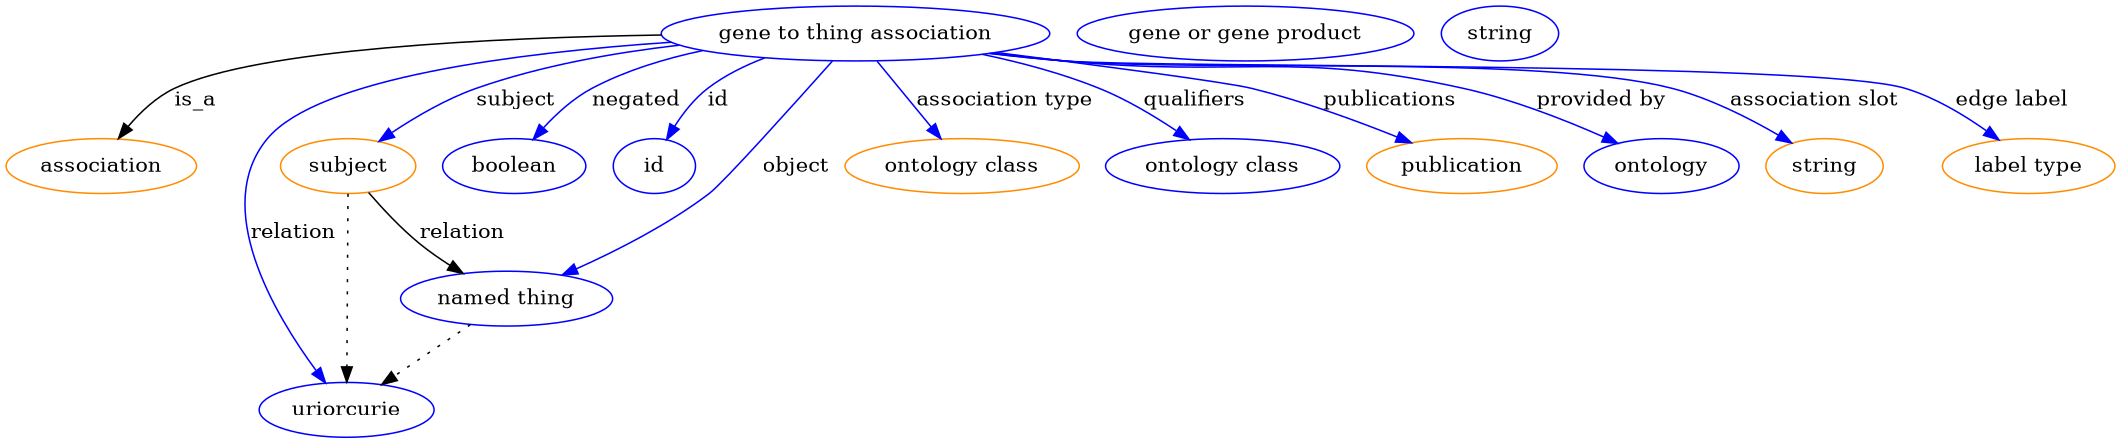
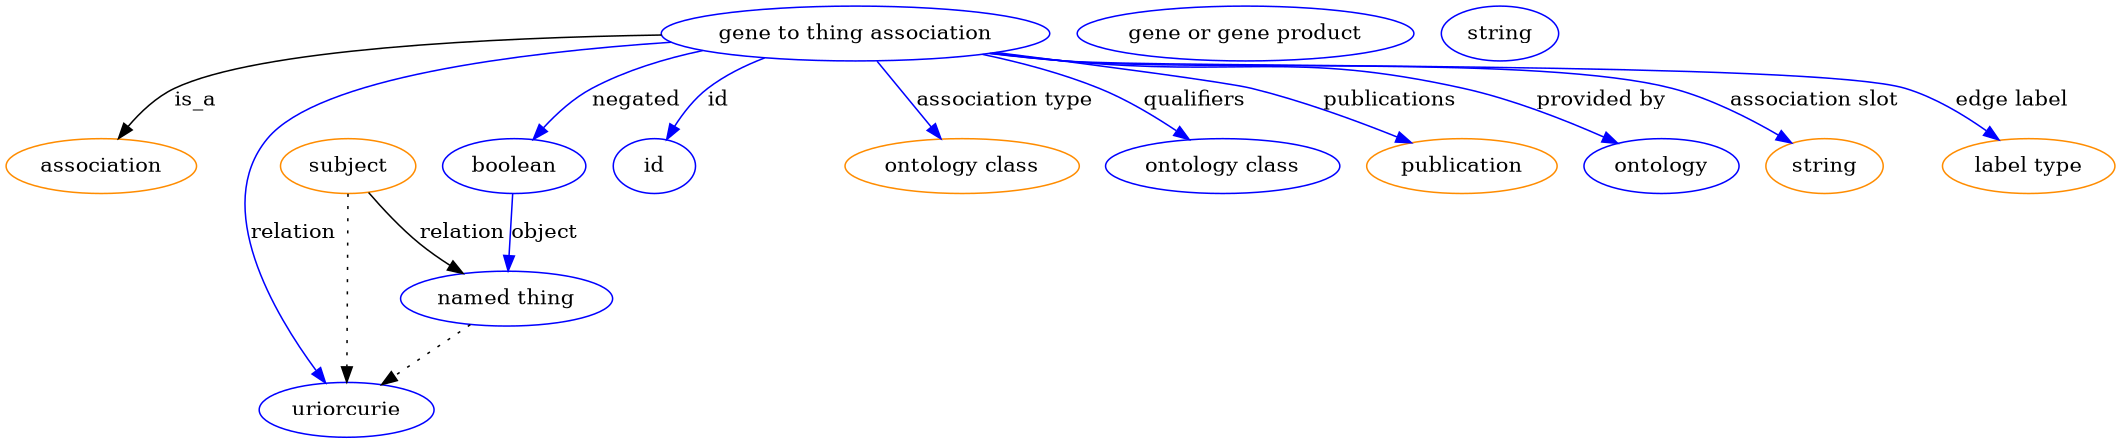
edge "gene to thing association" -> "subject": removed, label "subject"
edge "gene to thing association" -> "named thing": now "boolean" -> "named thing"
